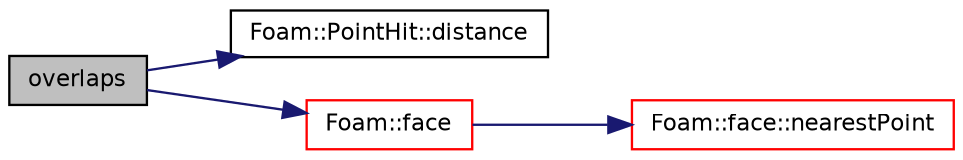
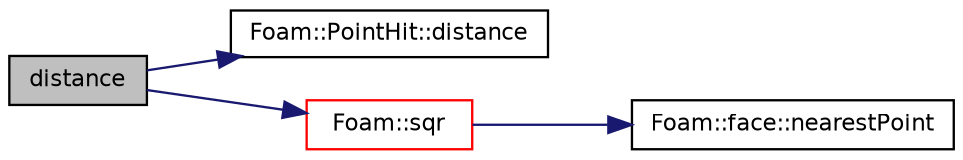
node "overlaps": label "overlaps" -> "distance"
node "Foam::face": label "Foam::face" -> "Foam::sqr"
node "Foam::face::nearestPoint": color red -> black
